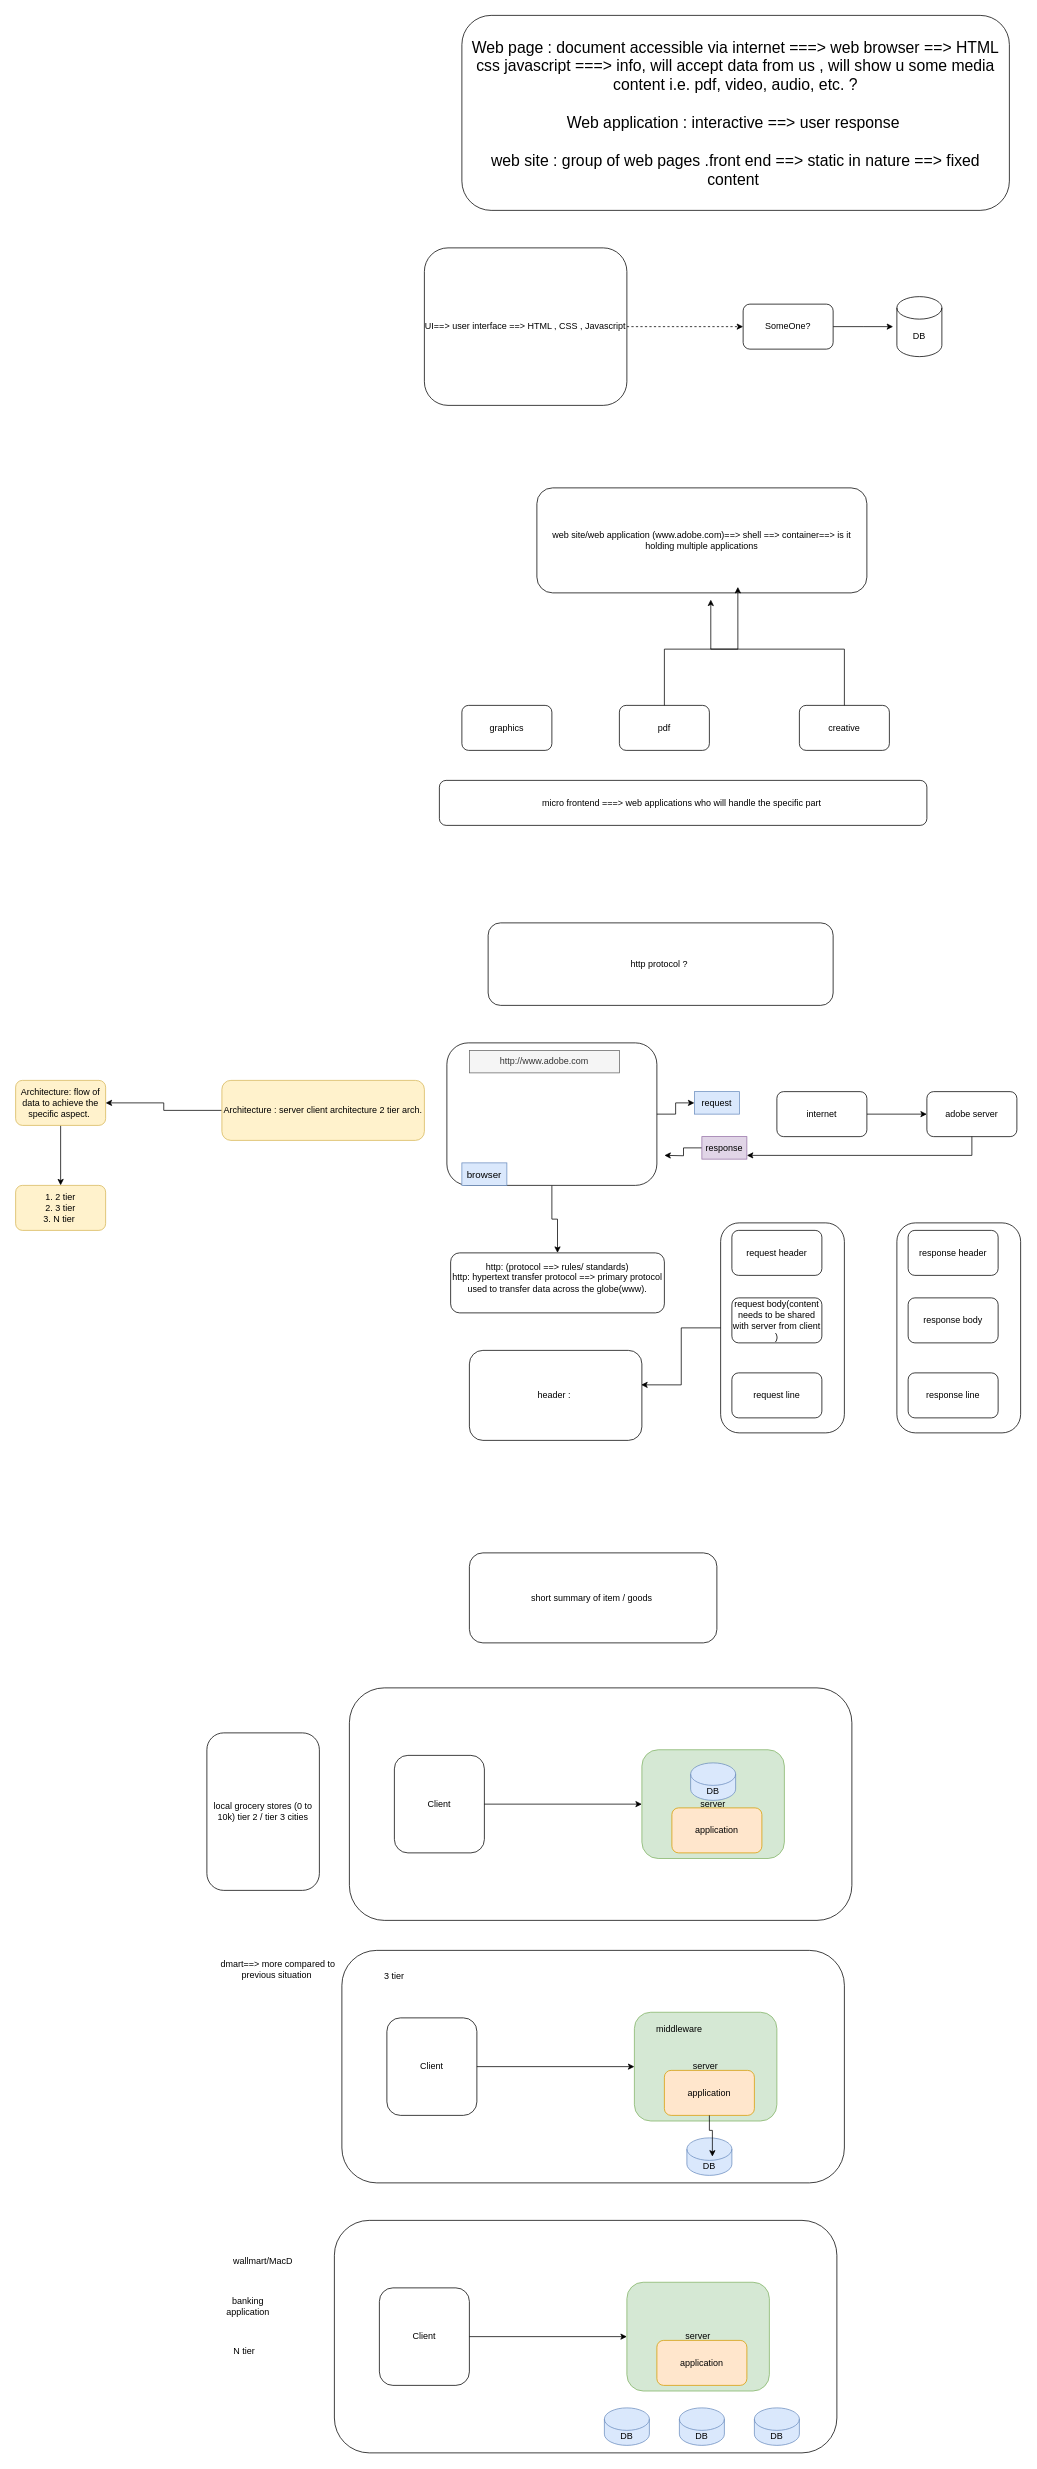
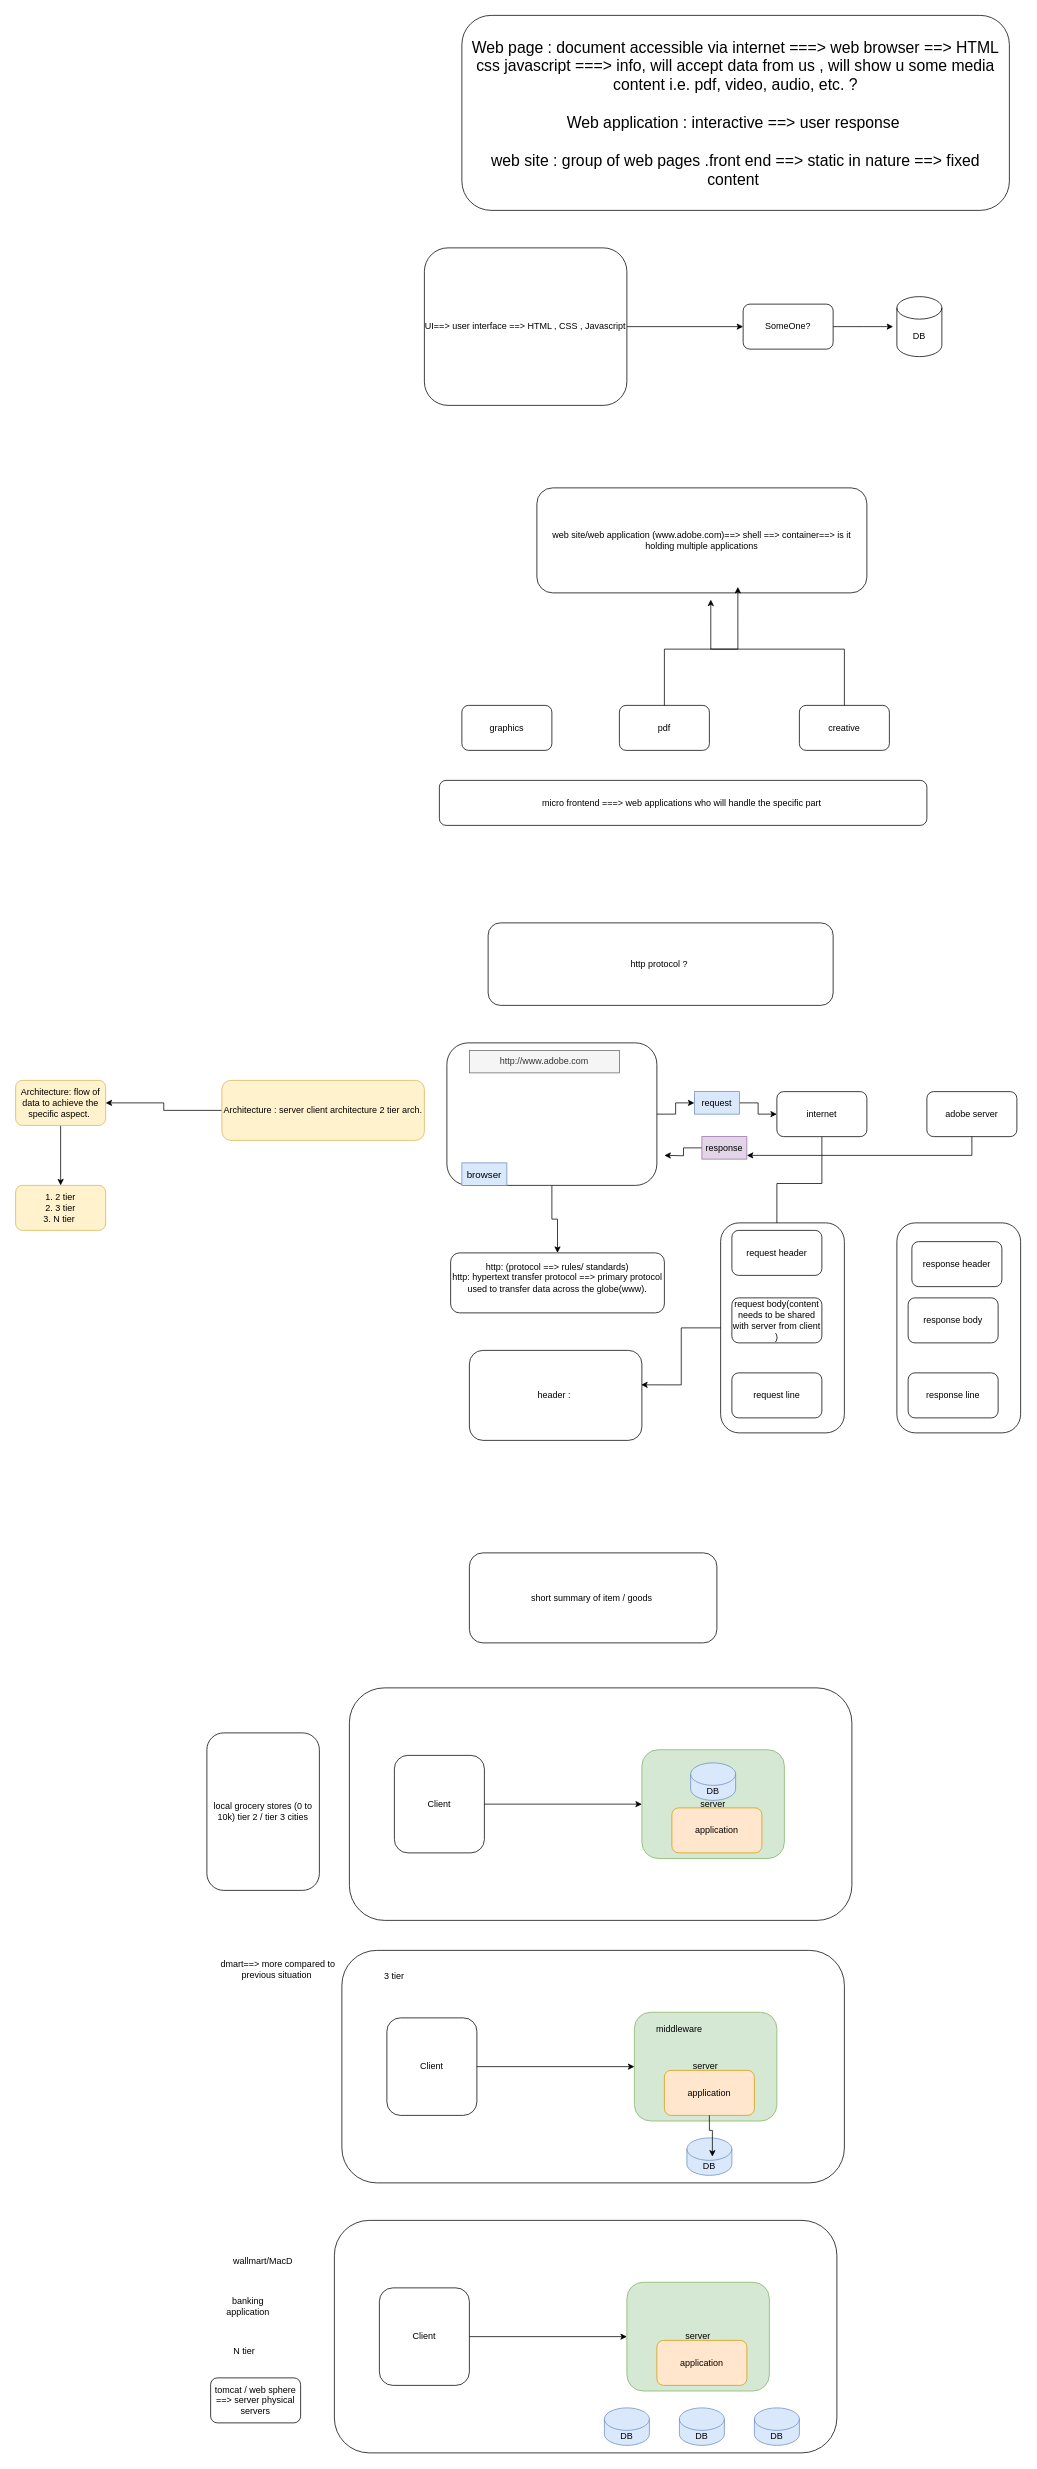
edge "UI==> user interface ==> HTML , CSS , Javascript" -> "SomeOne?": style dashed -> solid
edge "request" -> "internet": added
edge "internet" -> "adobe server": now "internet" -> "request header"
node "response header": moved (953, 1253) -> (957, 1264)
node "tomcat / web sphere ==> server physical servers": added
